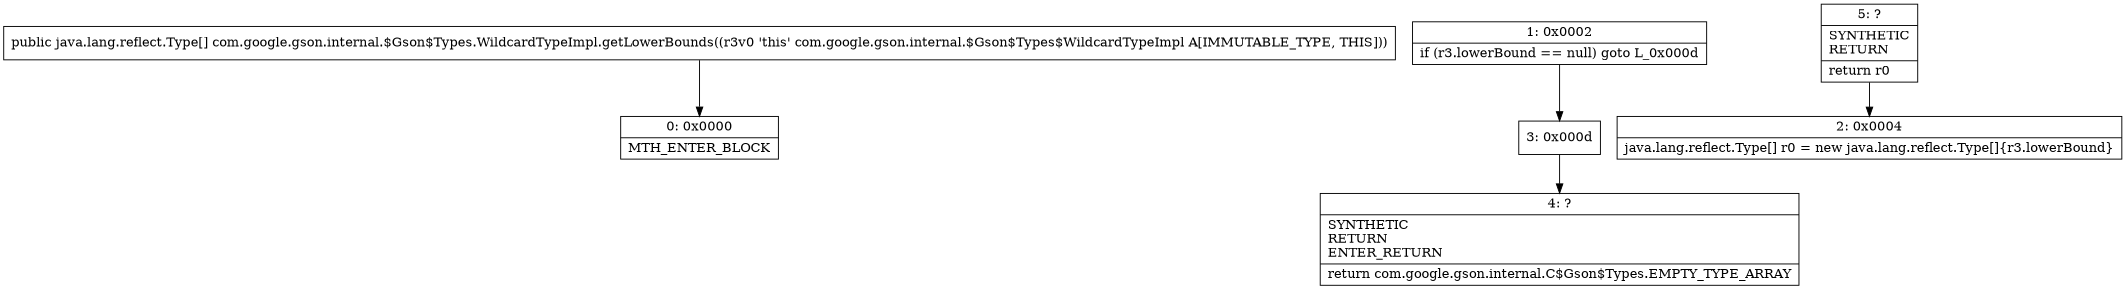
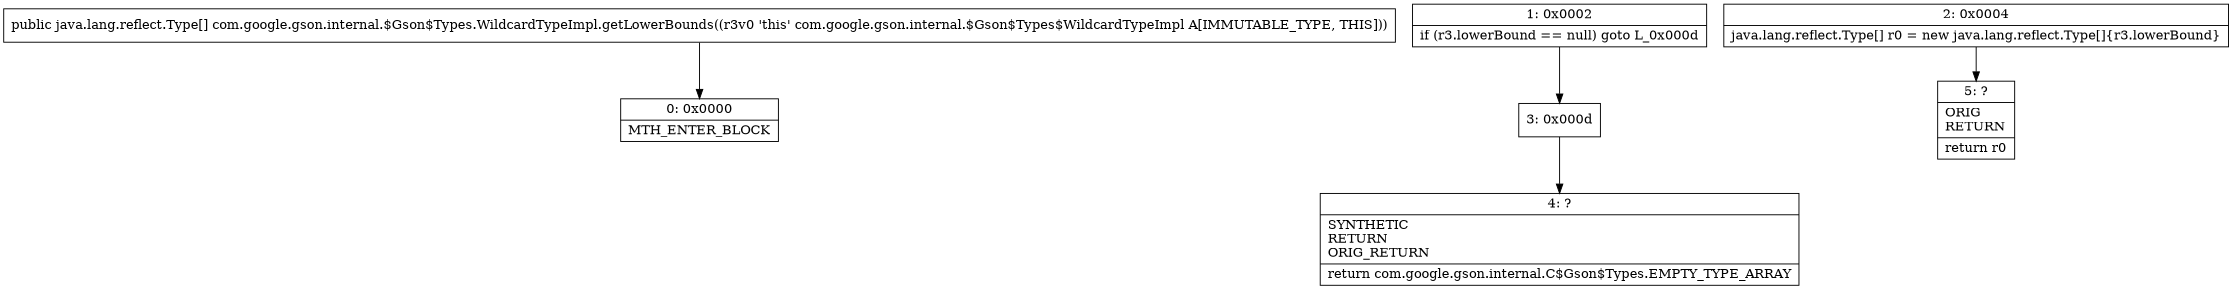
node "5: ?": text "SYNTHETIC" -> "ORIG"
edge "5: ?" -> "2: 0x0004": reversed
node "4: ?": text "ENTER_RETURN" -> "ORIG_RETURN"
